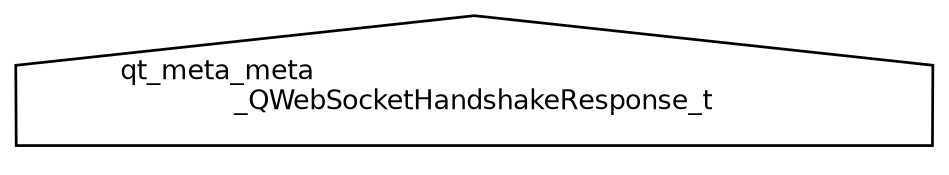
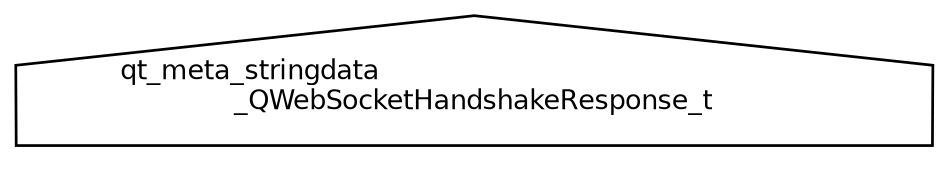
node "qt_meta_meta _QWebSocketHandshakeResponse_t": label "qt_meta_meta _QWebSocketHandshakeResponse_t" -> "qt_meta_stringdata _QWebSocketHandshakeResponse_t"
